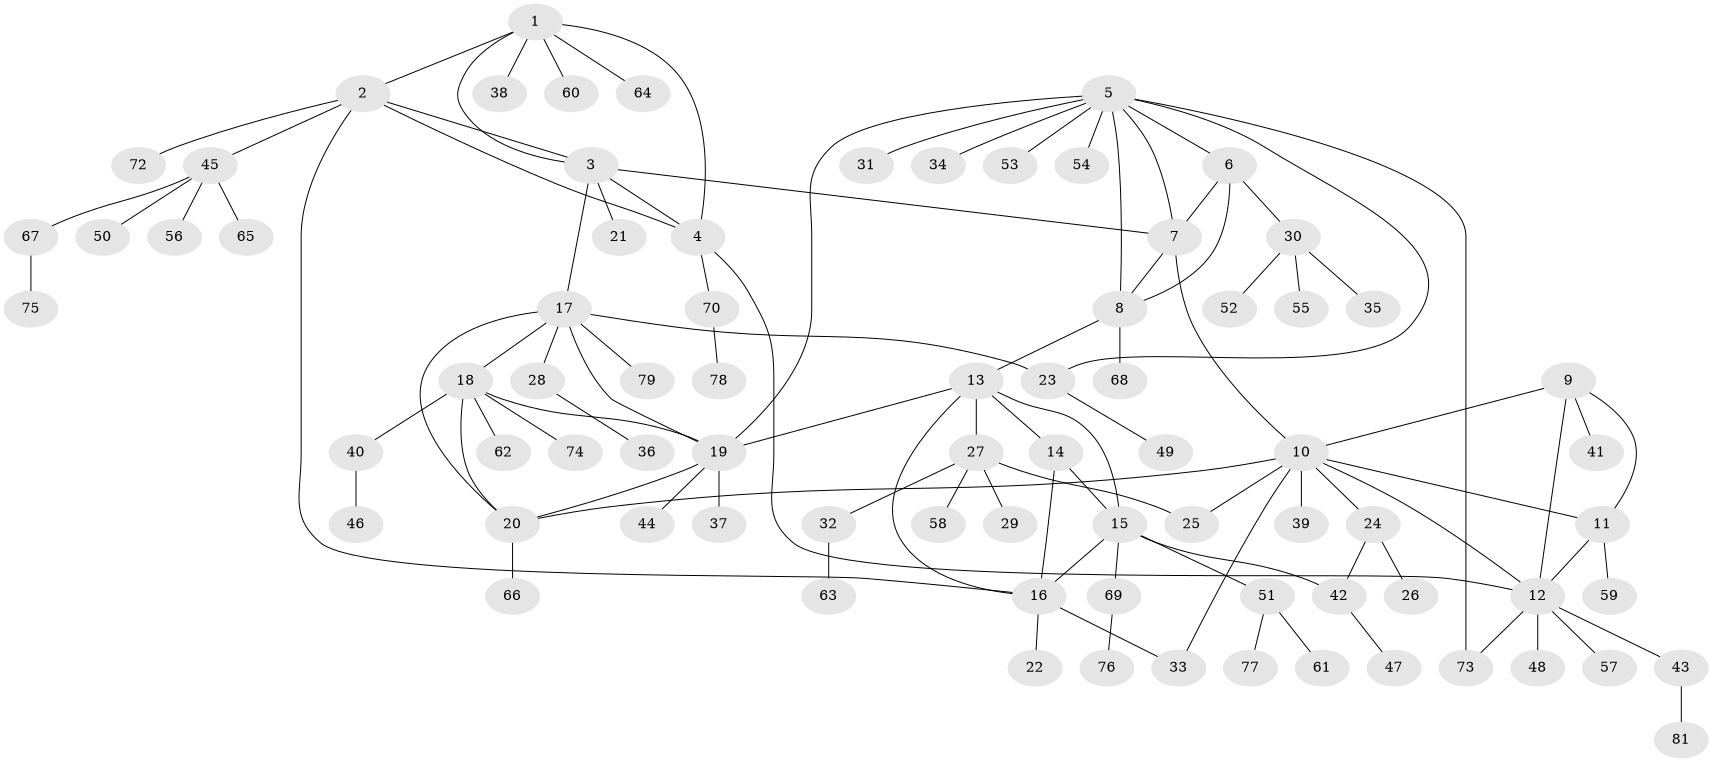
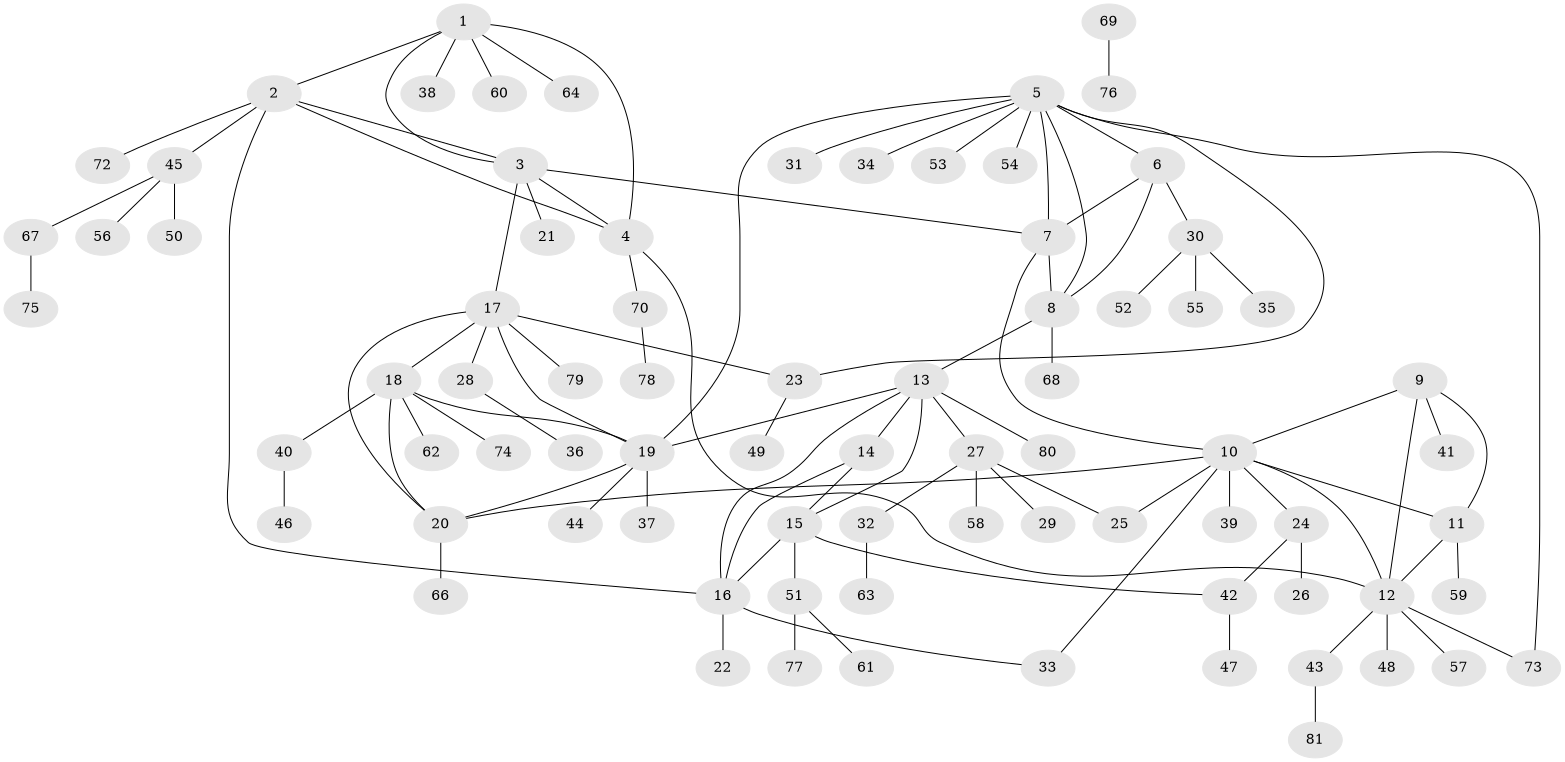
node "65": removed
node "80": added
edge "15" -- "69": removed
